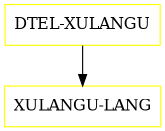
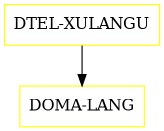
node "XULANGU-LANG": label "XULANGU-LANG" -> "DOMA-LANG"
